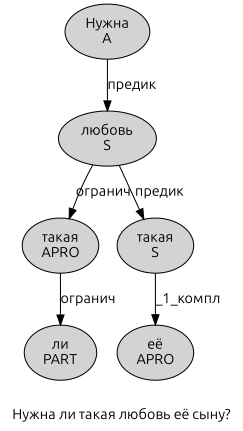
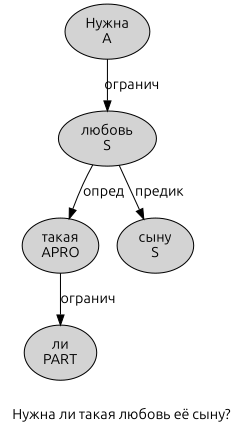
edge "Нужна A" -> "любовь S": label "предик" -> "огранич"
edge "любовь S" -> "такая APRO": label "огранич" -> "опред"
node "такая S": label "такая S" -> "сыну S"
node "её APRO": removed
